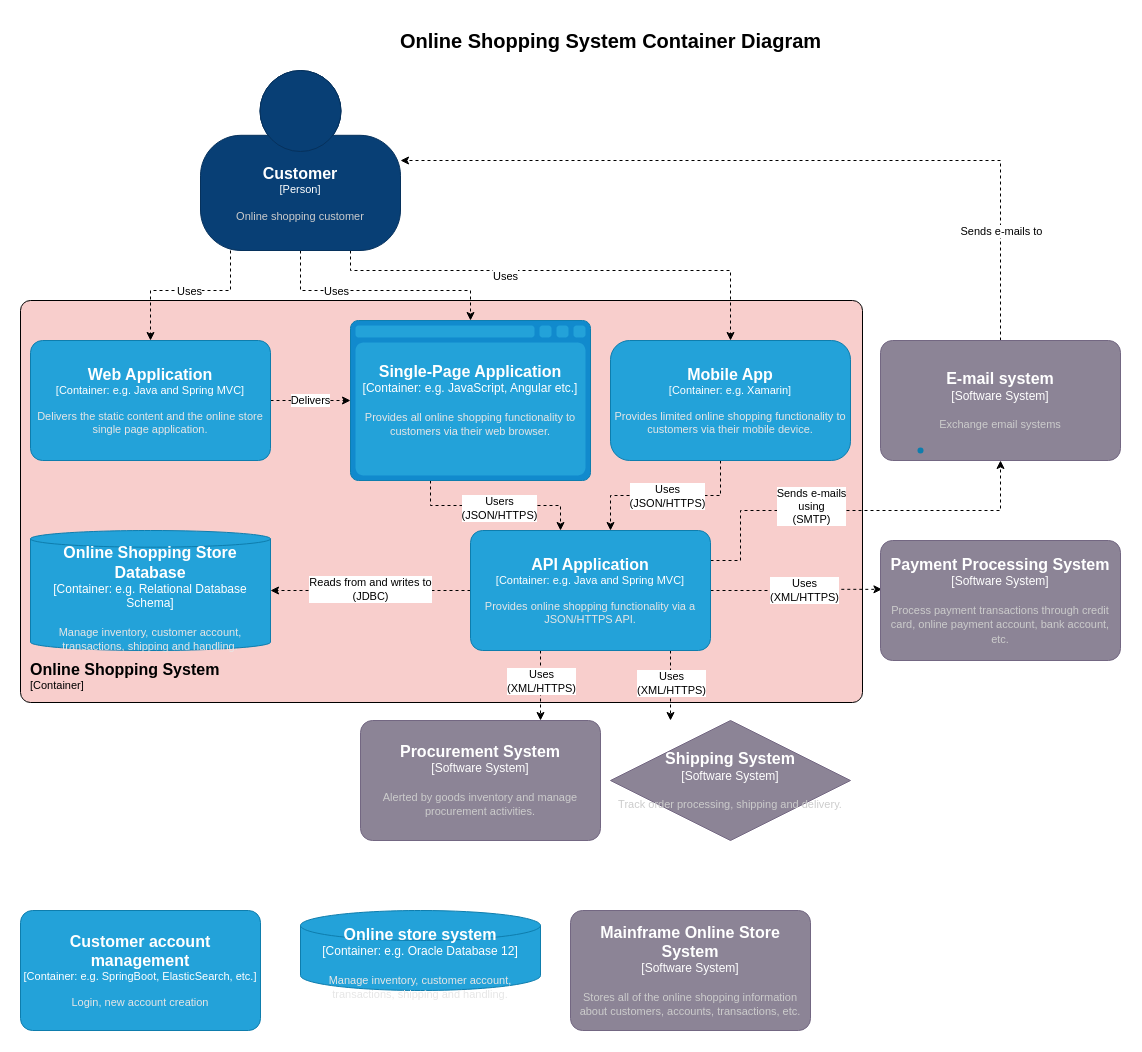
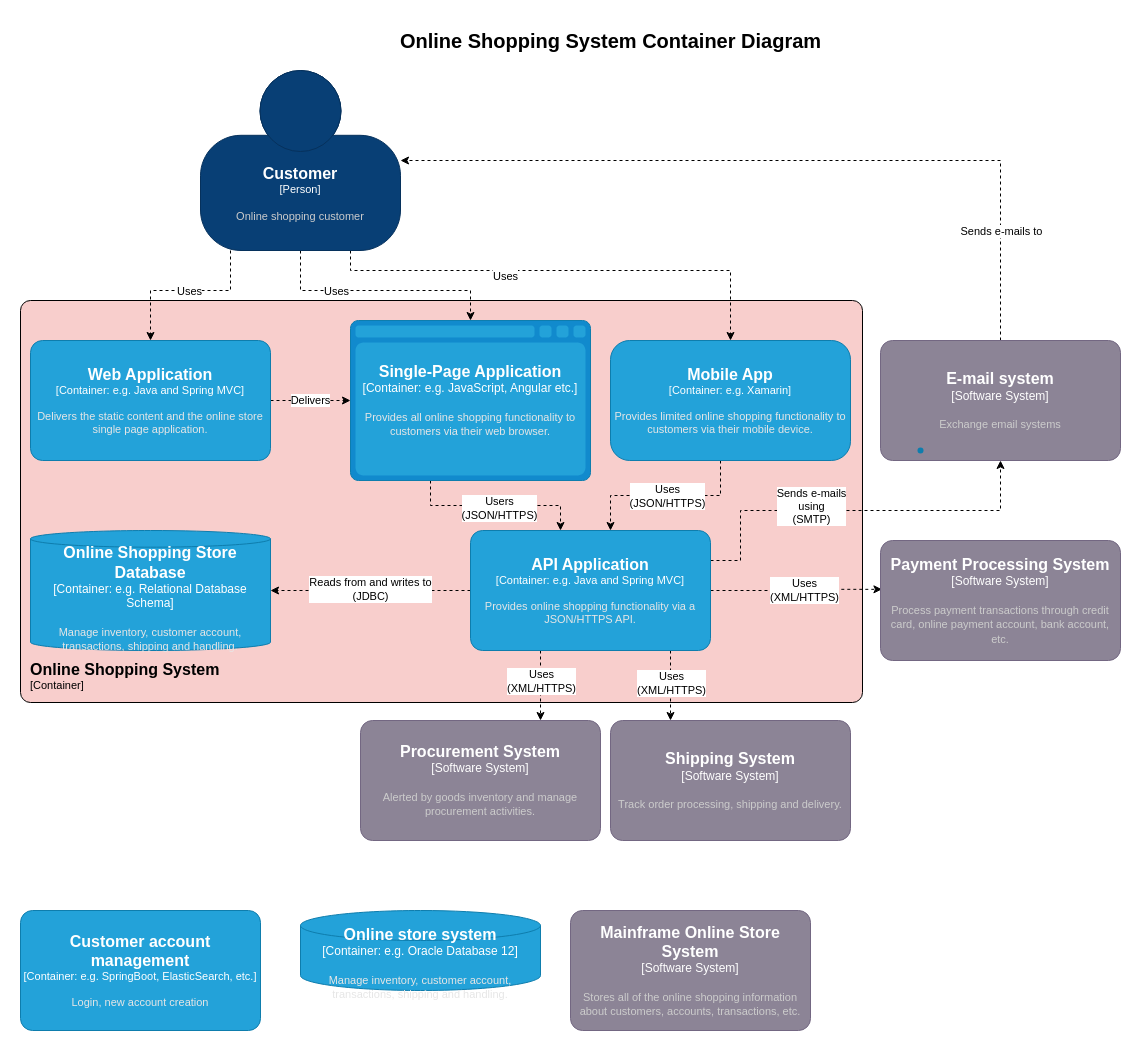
node "Shipping System [Software System] Track order processing, shipping and delivery.": shape diamond -> rounded rectangle
